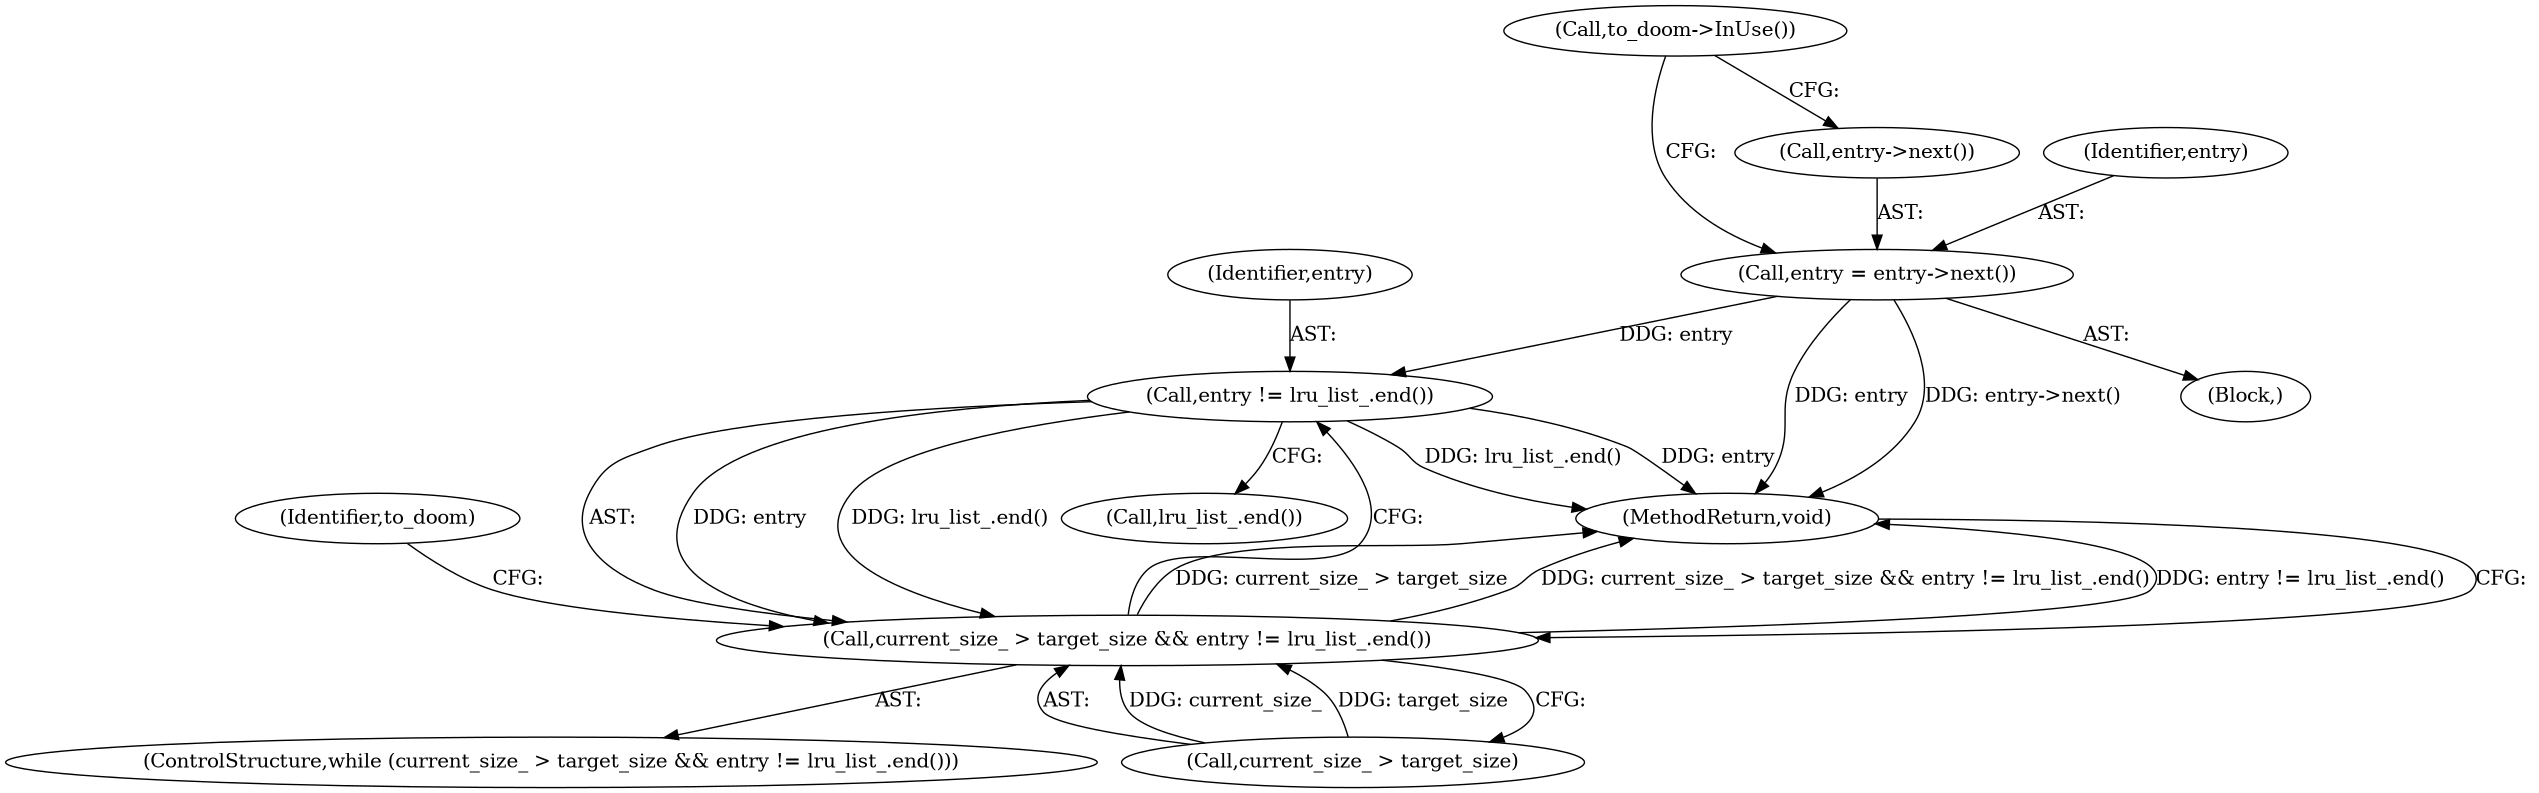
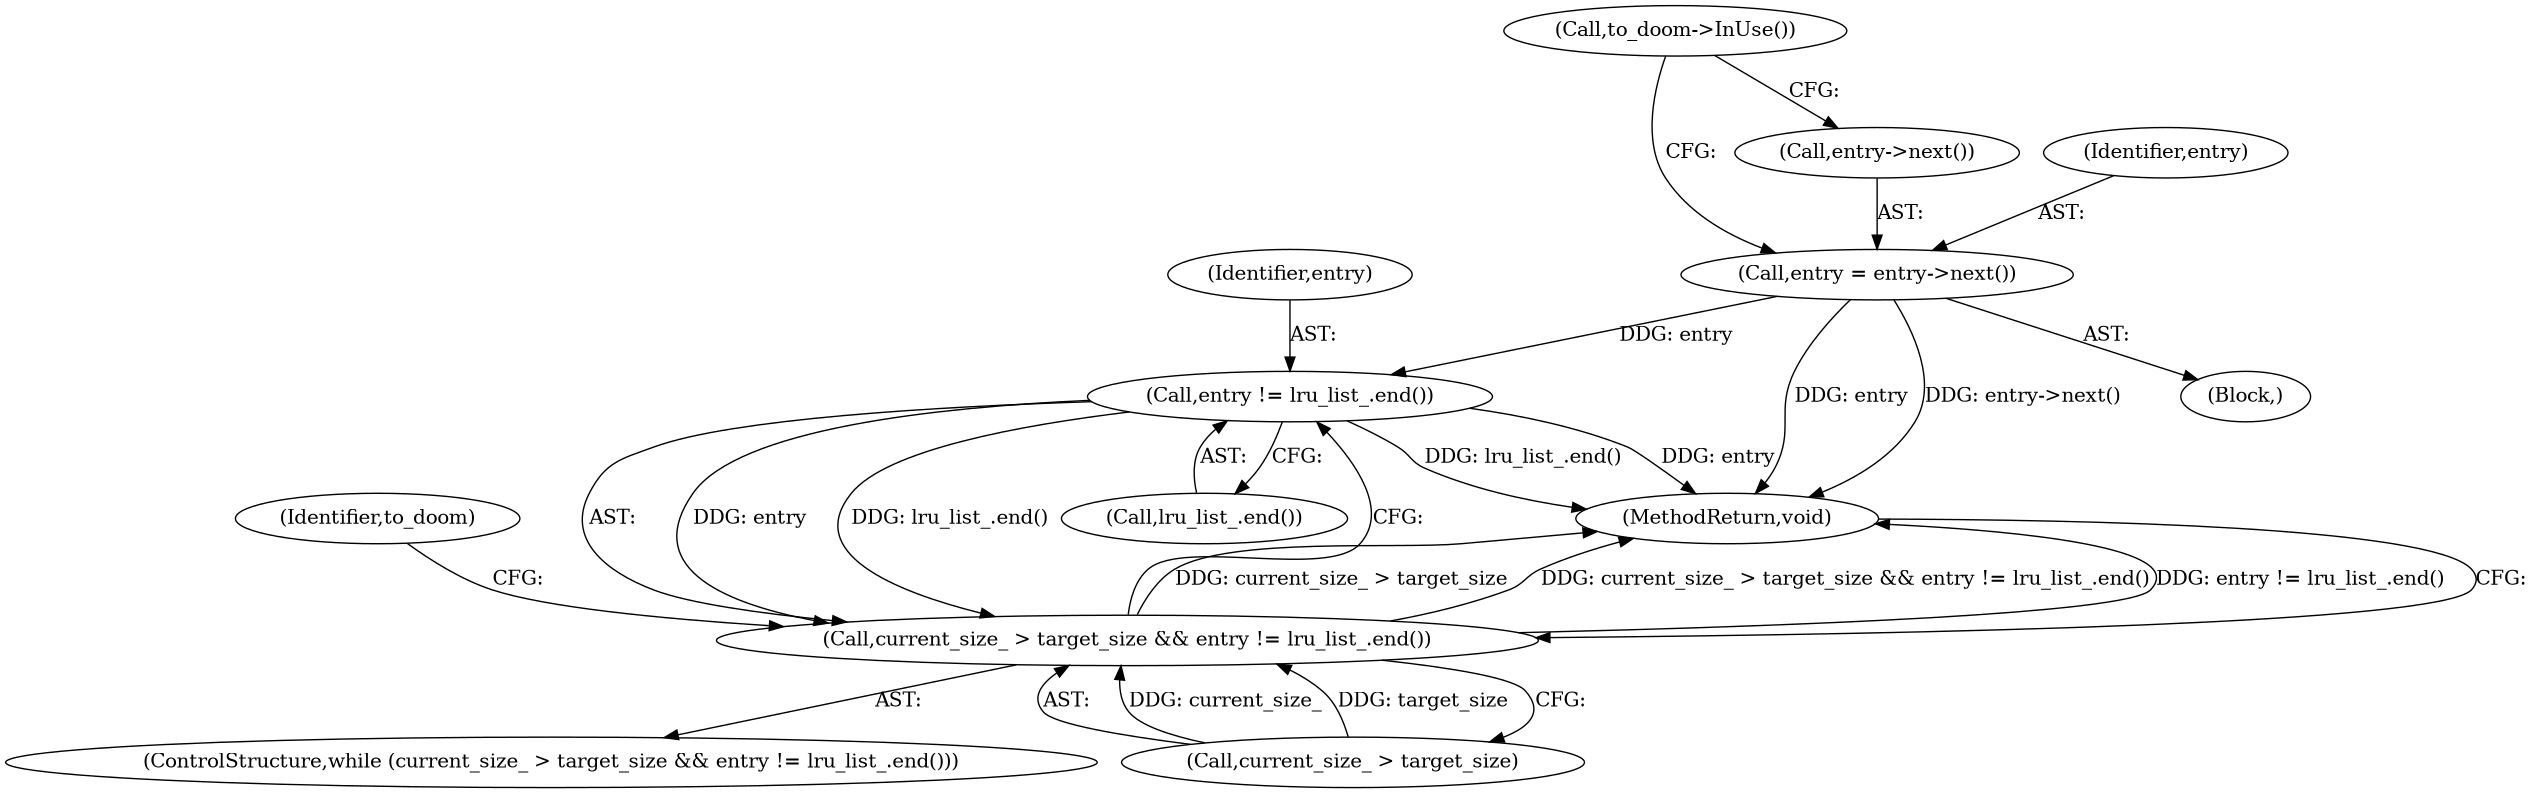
edge "(Call,lru_list_.end())" -> "(Call,entry != lru_list_.end())": added, label "AST:"
